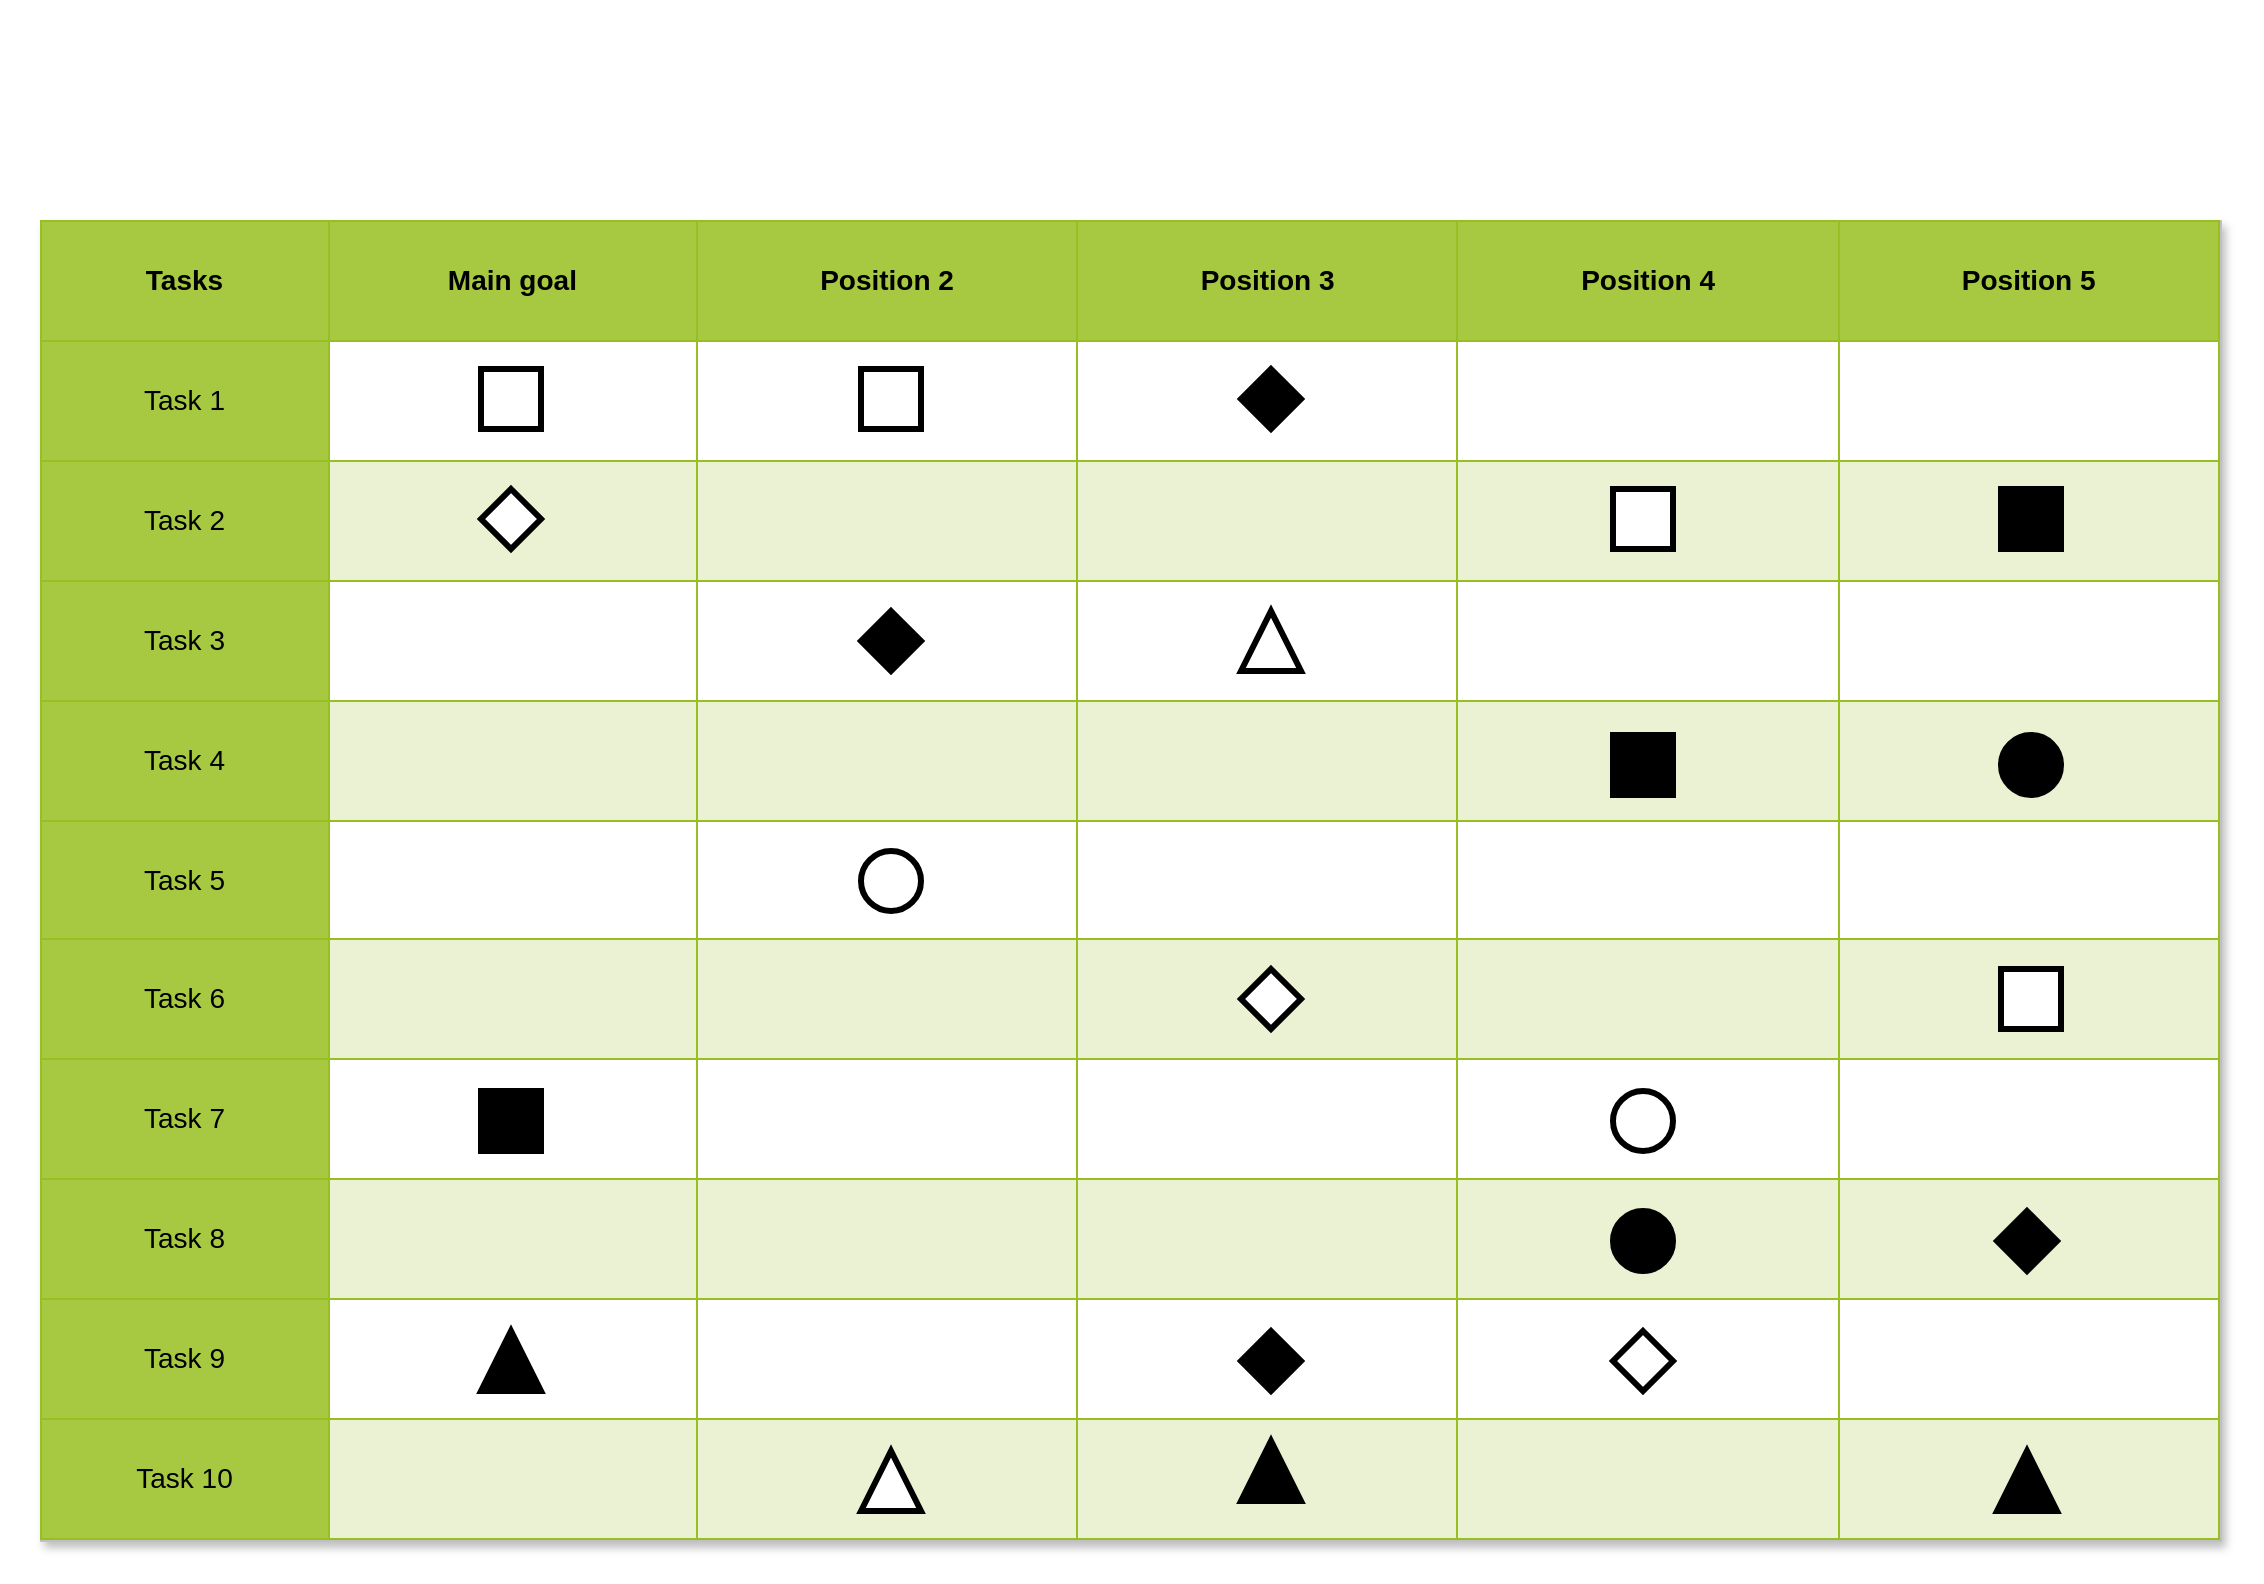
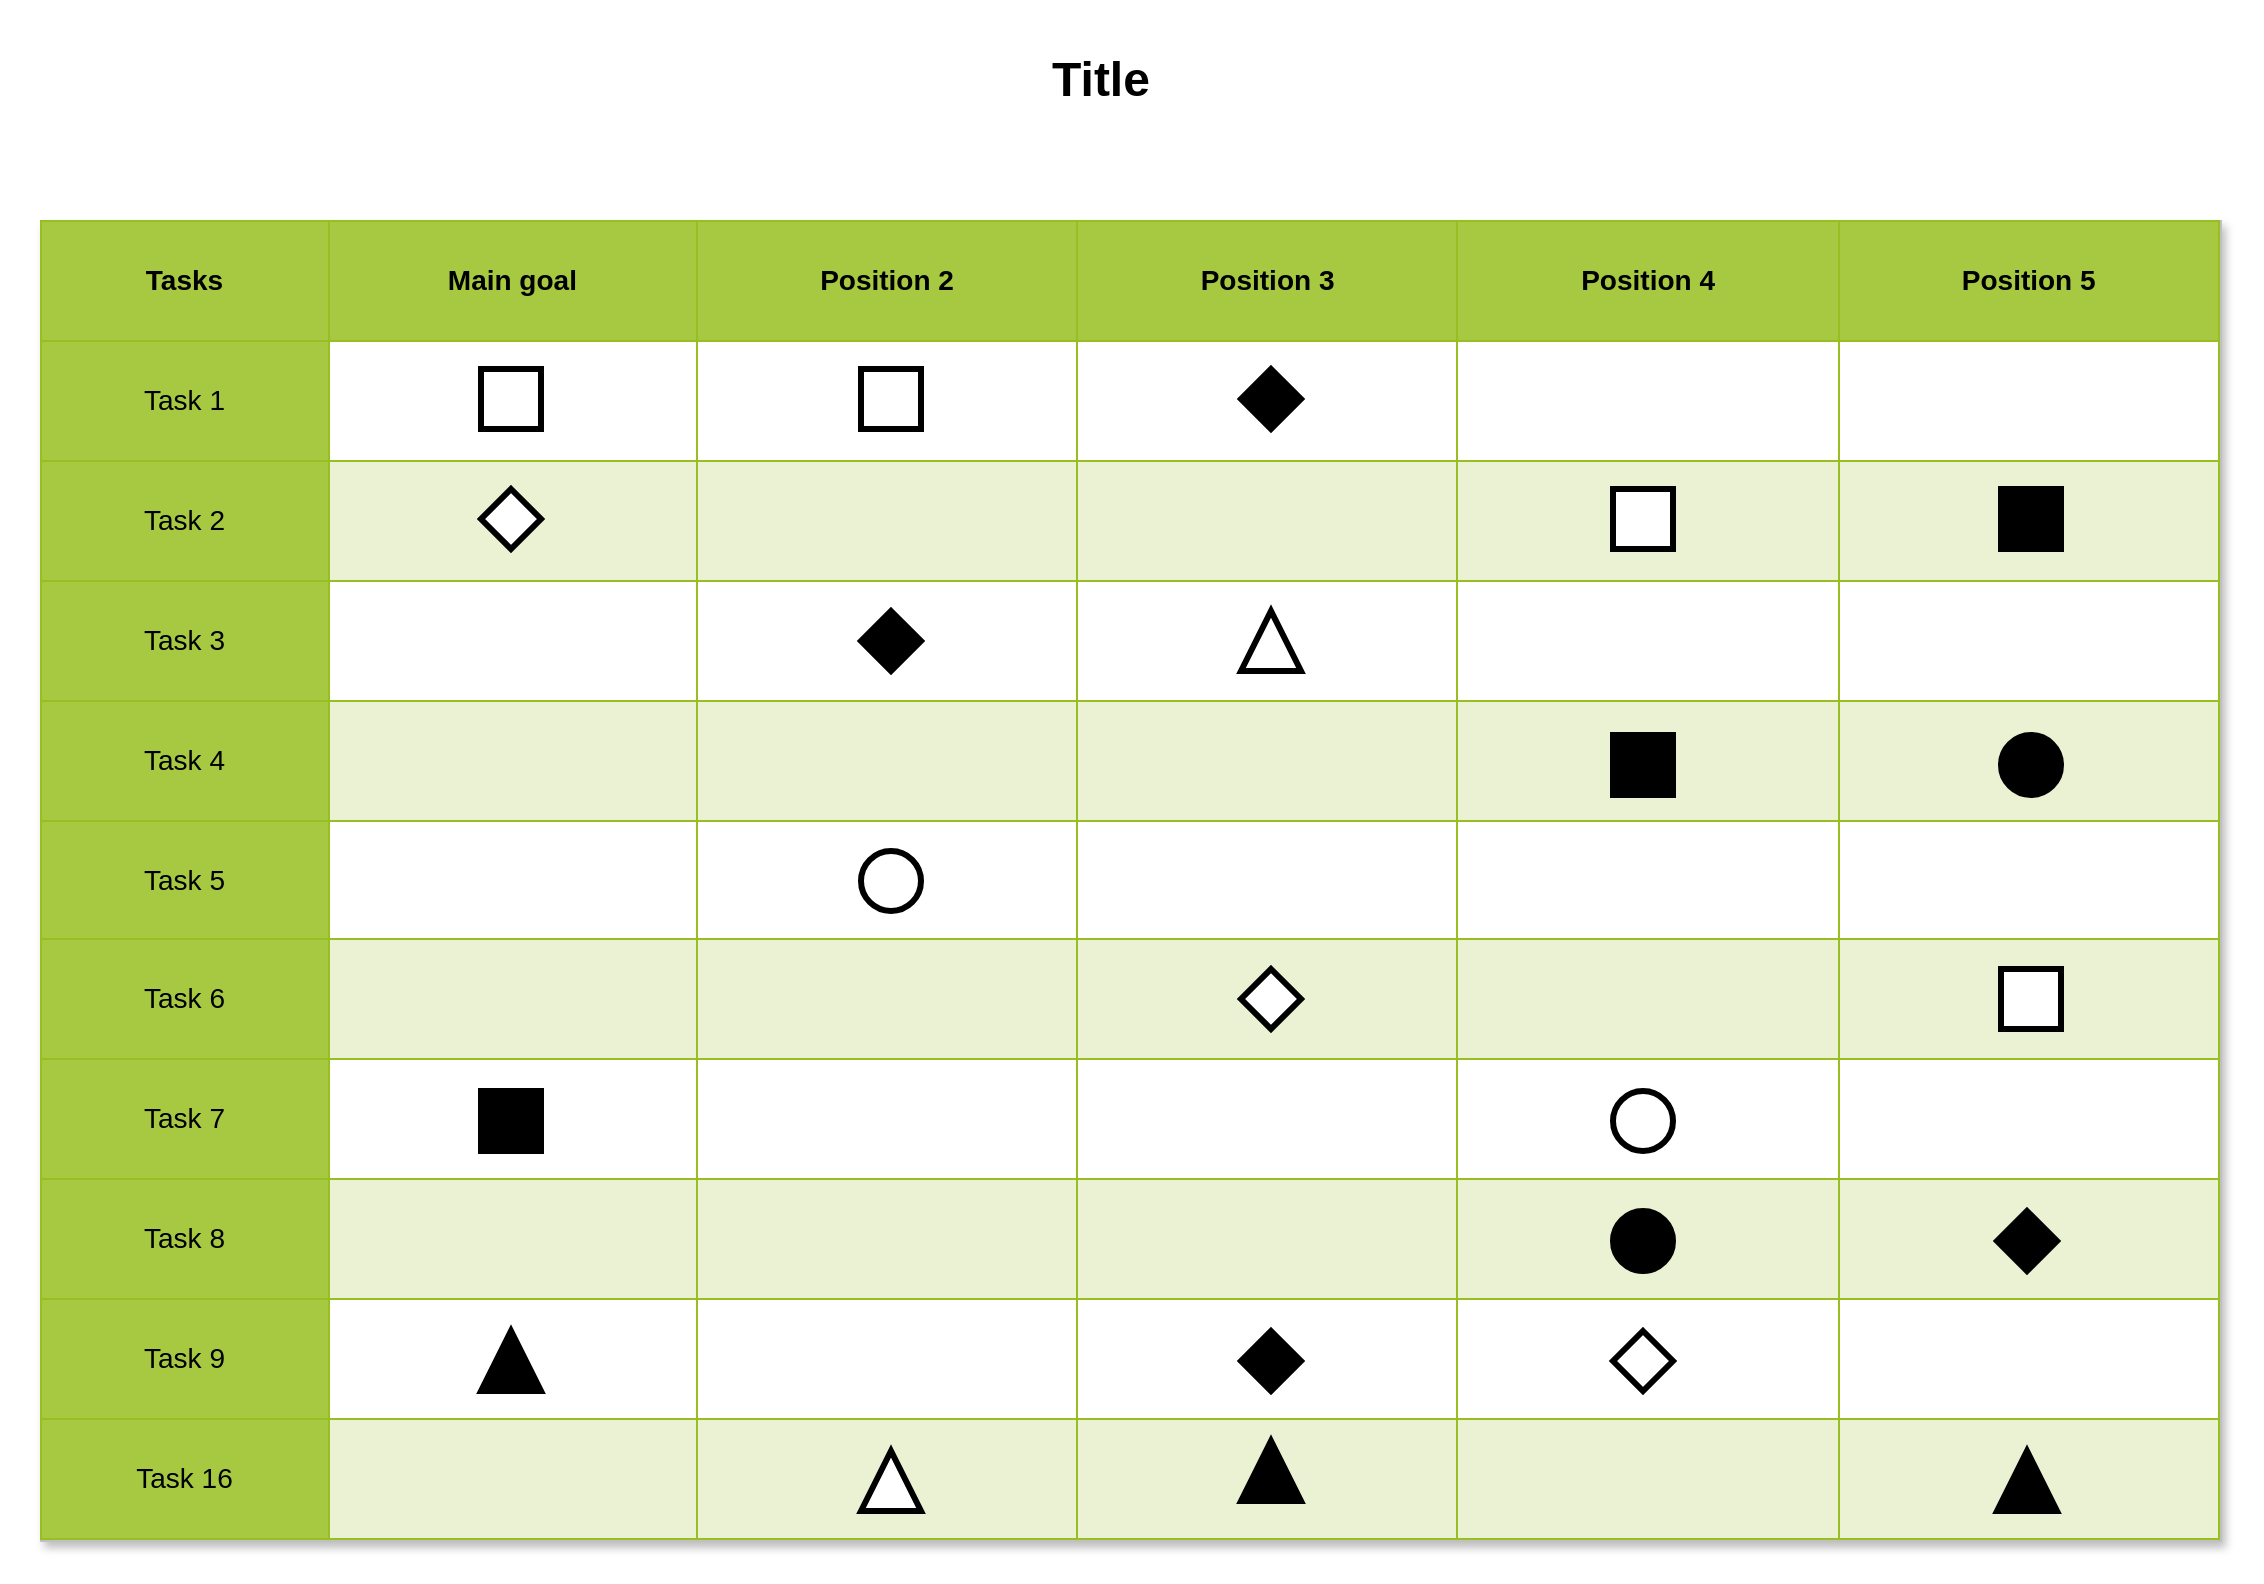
node "Title": added
node "TasksMain goalPosition 2Position 3Position 4Position 5 Task 1 Task 2 Task 3 Task 4 Task 5 Task 6 Task 7 Task 8 Task 9 Task 10": label "TasksMain goalPosition 2Position 3Position 4Position 5 Task 1 Task 2 Task 3 Task 4 Task 5 Task 6 Task 7 Task 8 Task 9 Task 10" -> "TasksMain goalPosition 2Position 3Position 4Position 5 Task 1 Task 2 Task 3 Task 4 Task 5 Task 6 Task 7 Task 8 Task 9 Task 16"
